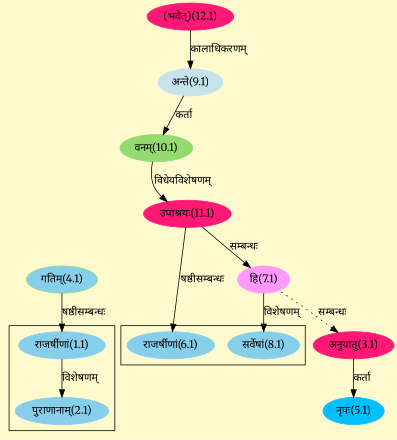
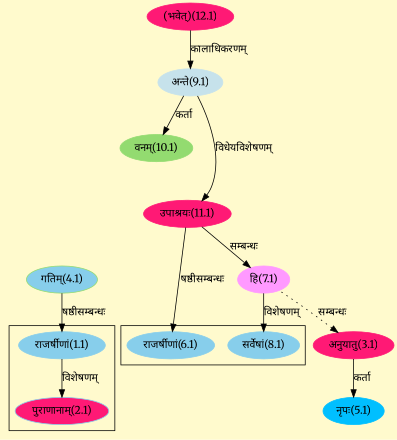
edge "वनम्(10.1)" -> "उपाश्रयः(11.1)": now "अन्ते(9.1)" -> "उपाश्रयः(11.1)"
node "पुराणानाम्(2.1)": fillcolor #87ceeb -> #ff1975
